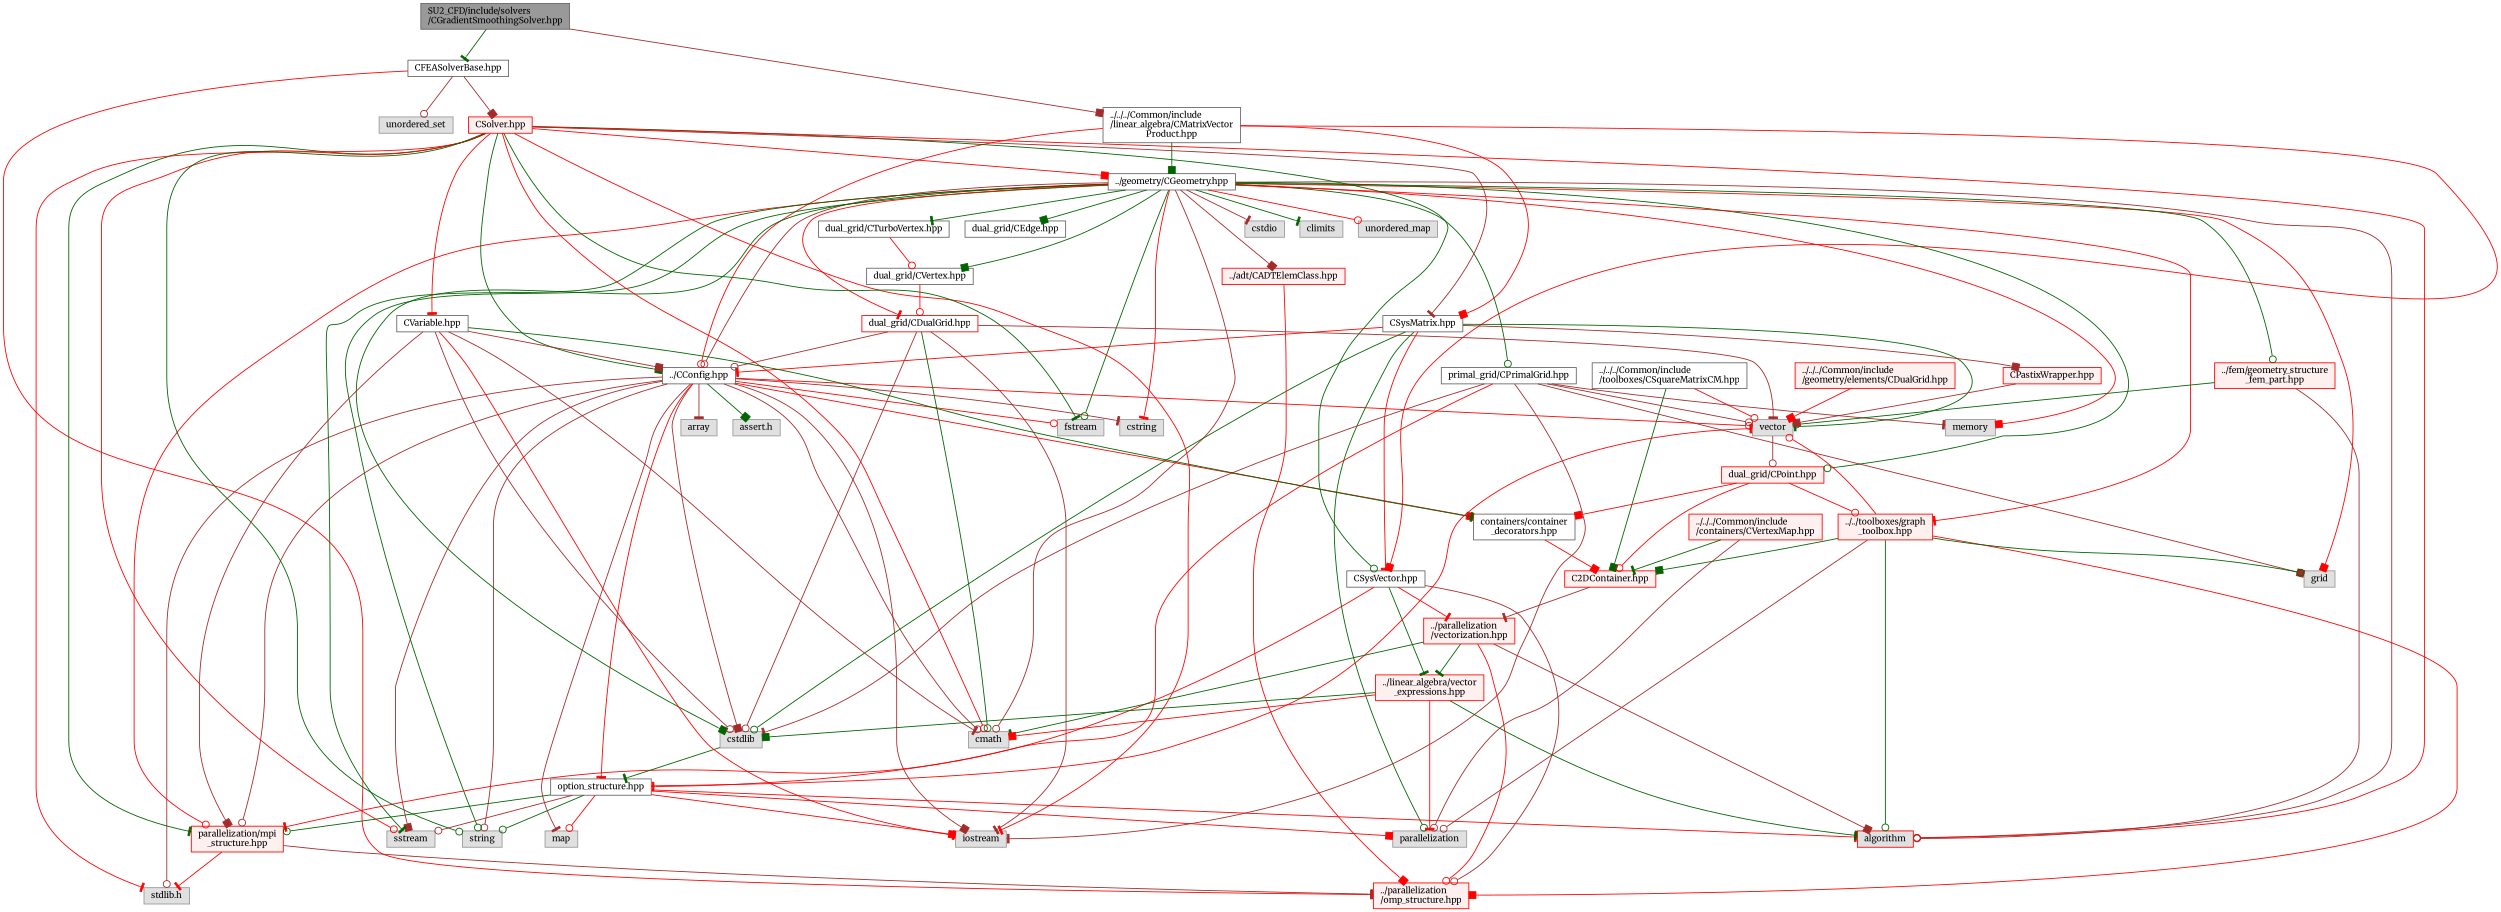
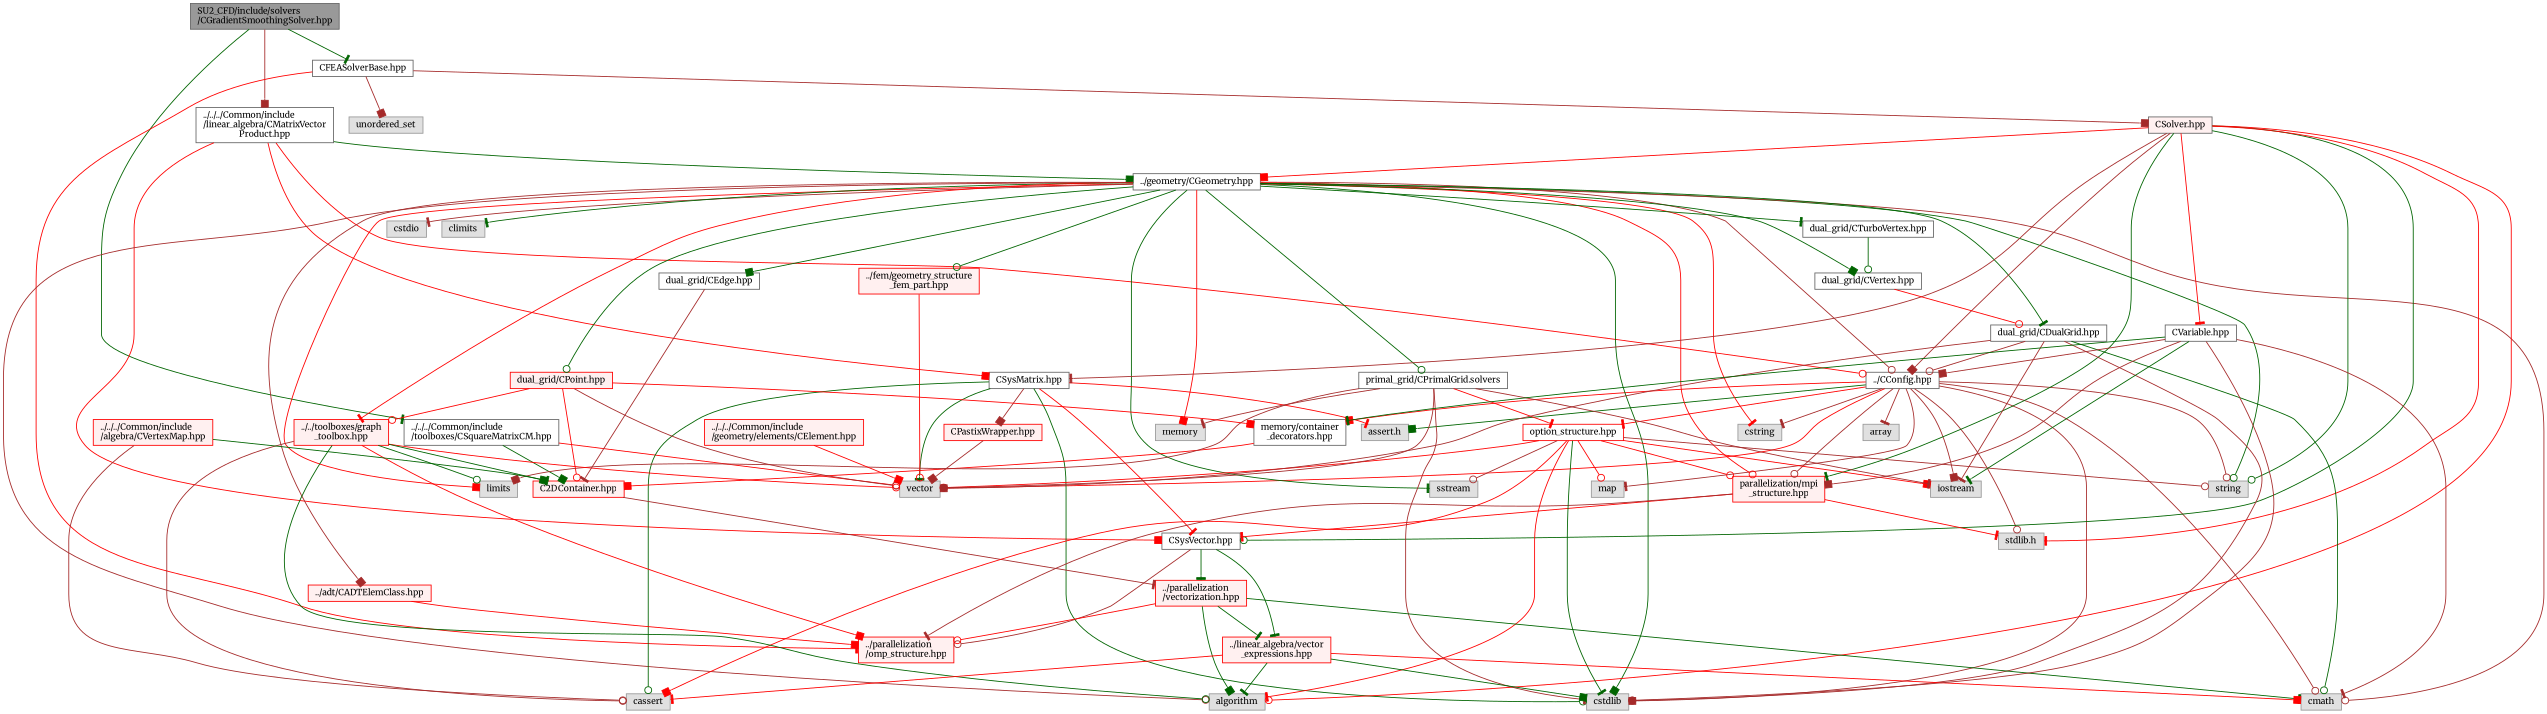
edge "CFEASolverBase.hpp" -> "unordered_set": arrowhead odot -> box
node "CSolver.hpp": color red -> grey40
node "unordered_map": removed
edge "../geometry/CGeometry.hpp" -> "dual_grid/CDualGrid.hpp": color red -> darkgreen
edge "dual_grid/CTurboVertex.hpp" -> "dual_grid/CVertex.hpp": color red -> darkgreen
edge "CSolver.hpp" -> "../CConfig.hpp": color darkgreen -> brown
edge "SU2_CFD/include/solvers /CGradientSmoothingSolver.hpp" -> "../../../Common/include /toolboxes/CSquareMatrixCM.hpp": added
node "dual_grid/CDualGrid.hpp": color red -> grey40
edge "CSolver.hpp" -> "iostream": removed
edge "dual_grid/CDualGrid.hpp" -> "vector": arrowhead tee -> box
edge "CSysMatrix.hpp" -> "../CConfig.hpp": now "CSysMatrix.hpp" -> "assert.h"
node "primal_grid/CPrimalGrid.hpp": label "primal_grid/CPrimalGrid.hpp" -> "primal_grid/CPrimalGrid.solvers"
node "../../../Common/include /geometry/elements/CDualGrid.hpp": label "../../../Common/include /geometry/elements/CDualGrid.hpp" -> "../../../Common/include /geometry/elements/CElement.hpp"
edge "dual_grid/CEdge.hpp" -> "C2DContainer.hpp": added
edge "CSolver.hpp" -> "sstream": removed
edge "../fem/geometry_structure _fem_part.hpp" -> "vector": color darkgreen -> red
edge "CSolver.hpp" -> "cmath": removed
node "fstream": removed
edge "vector" -> "dual_grid/CPoint.hpp": reversed
node "containers/container _decorators.hpp": label "containers/container _decorators.hpp" -> "memory/container _decorators.hpp"
node "../../../Common/include /containers/CVertexMap.hpp": label "../../../Common/include /containers/CVertexMap.hpp" -> "../../../Common/include /algebra/CVertexMap.hpp"
edge "../CConfig.hpp" -> "sstream": removed
node "grid": label "grid" -> "limits"
edge "CSysVector.hpp" -> "../parallelization /vectorization.hpp": color red -> darkgreen
edge "CVariable.hpp" -> "iostream": color red -> darkgreen
edge "option_structure.hpp" -> "vector": arrowhead tee -> odot
edge "../parallelization /vectorization.hpp" -> "algorithm": color brown -> darkgreen
edge "cstdlib" -> "option_structure.hpp": reversed
edge "CSysVector.hpp" -> "parallelization/mpi _structure.hpp": reversed
edge "../fem/geometry_structure _fem_part.hpp" -> "algorithm": removed
node "option_structure.hpp": color grey40 -> red
edge "option_structure.hpp" -> "parallelization/mpi _structure.hpp": color darkgreen -> red
edge "option_structure.hpp" -> "string": color darkgreen -> brown
node "parallelization": label "parallelization" -> "cassert"
node "algorithm": color red -> grey60
